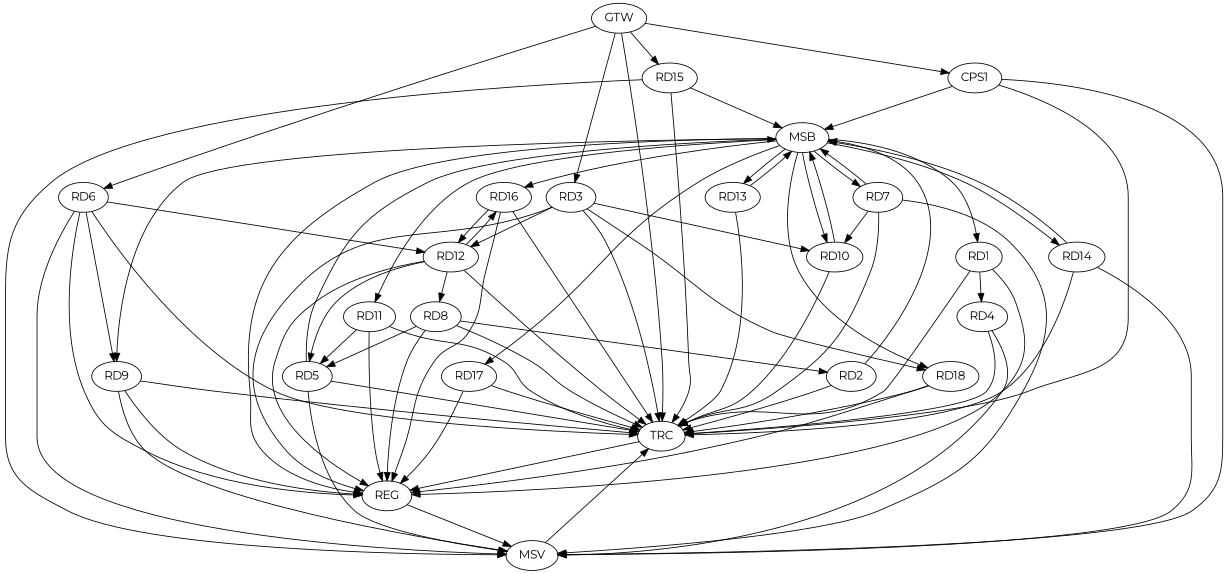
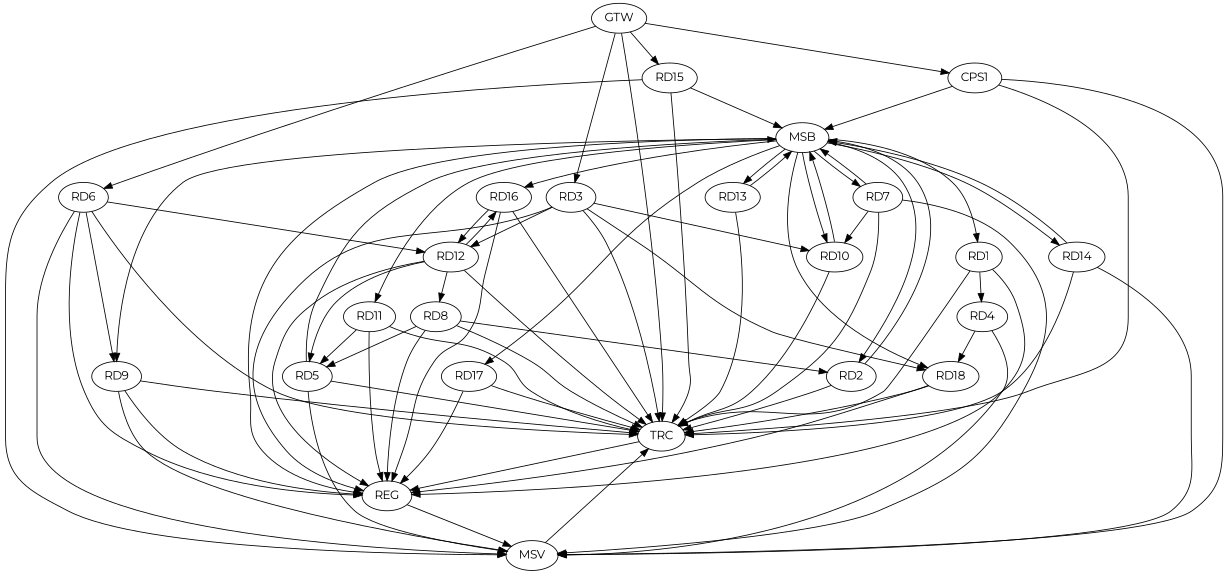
edge "MSB" -> "RD2": added
edge "RD4" -> "TRC": now "RD4" -> "RD18"
